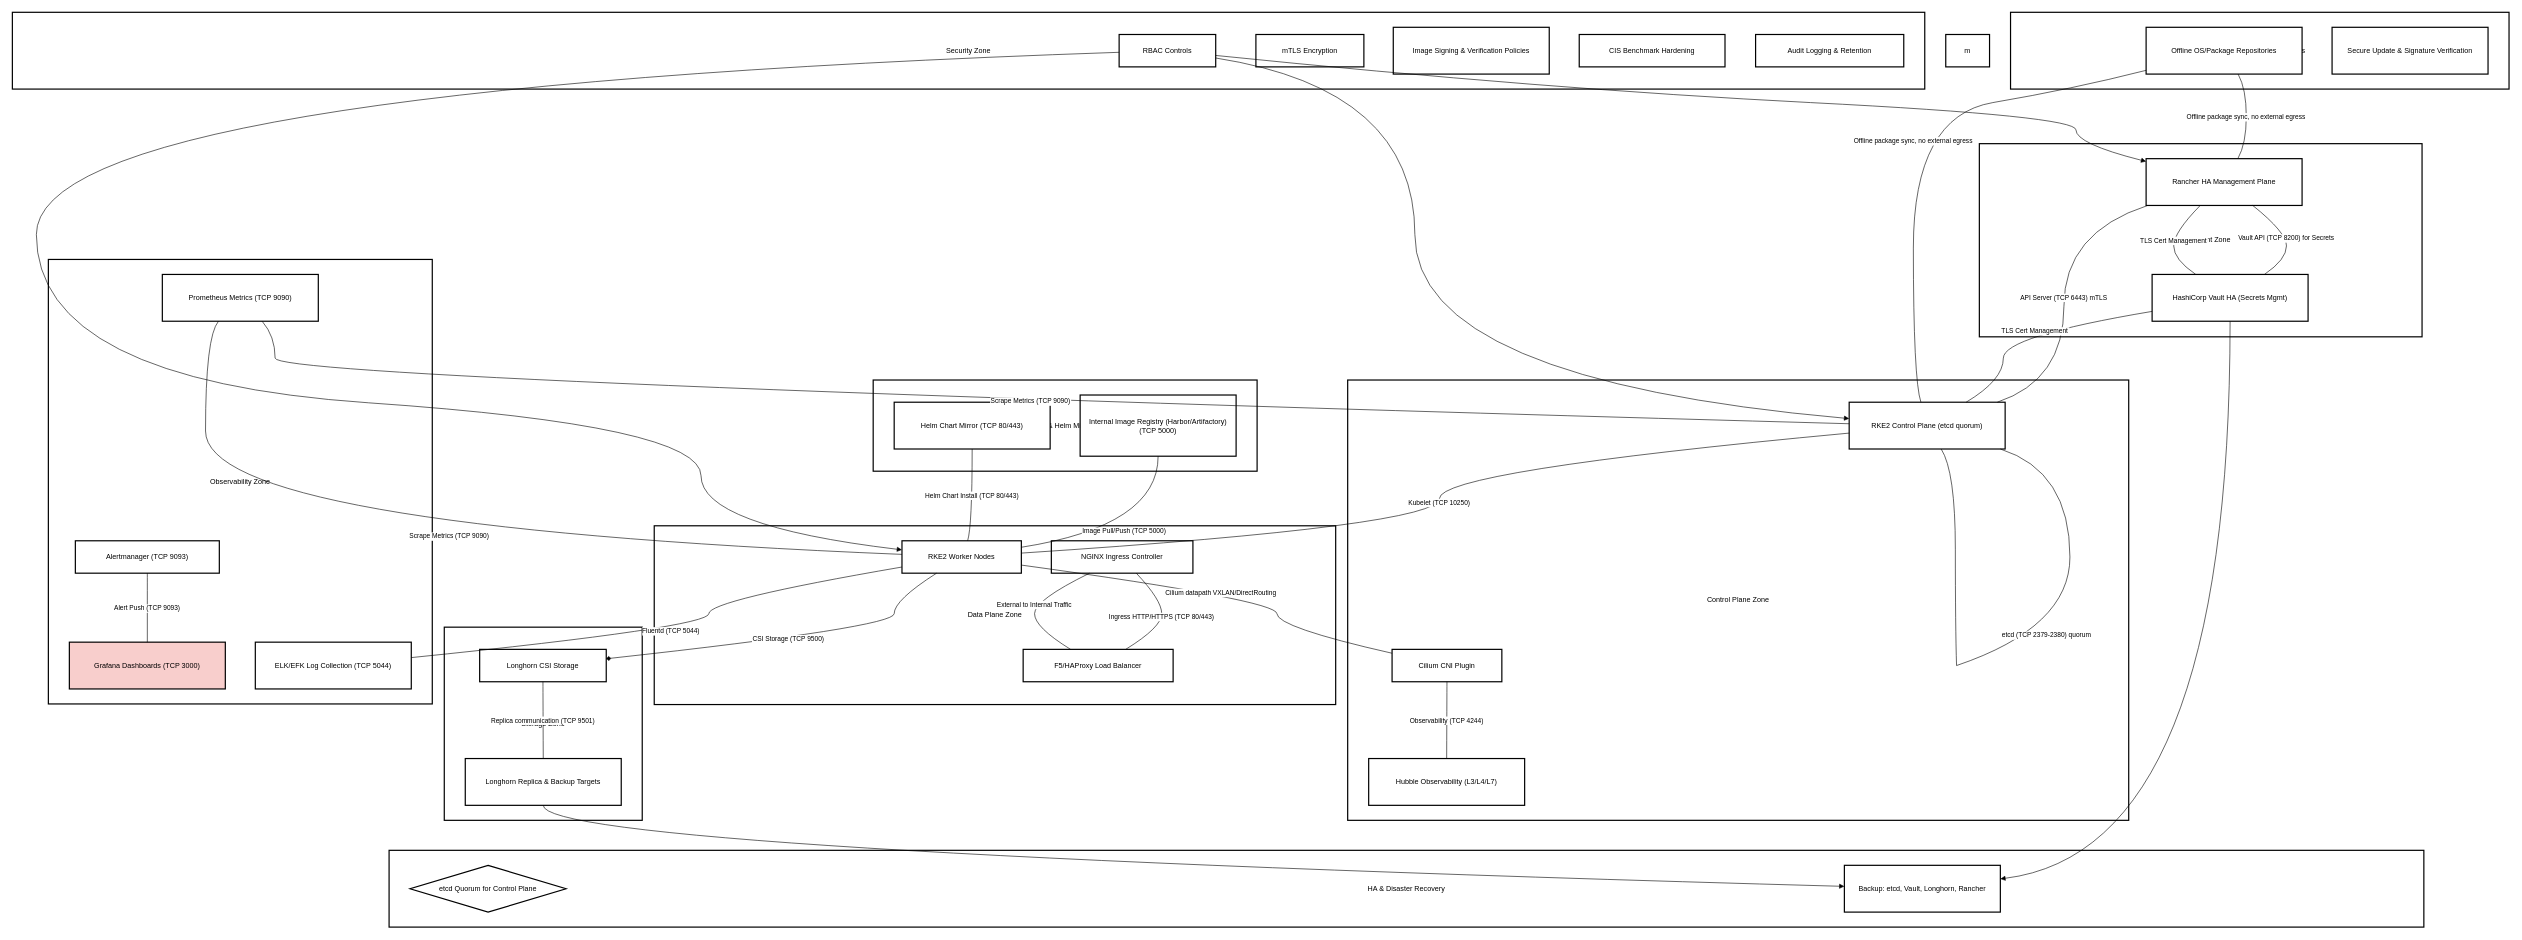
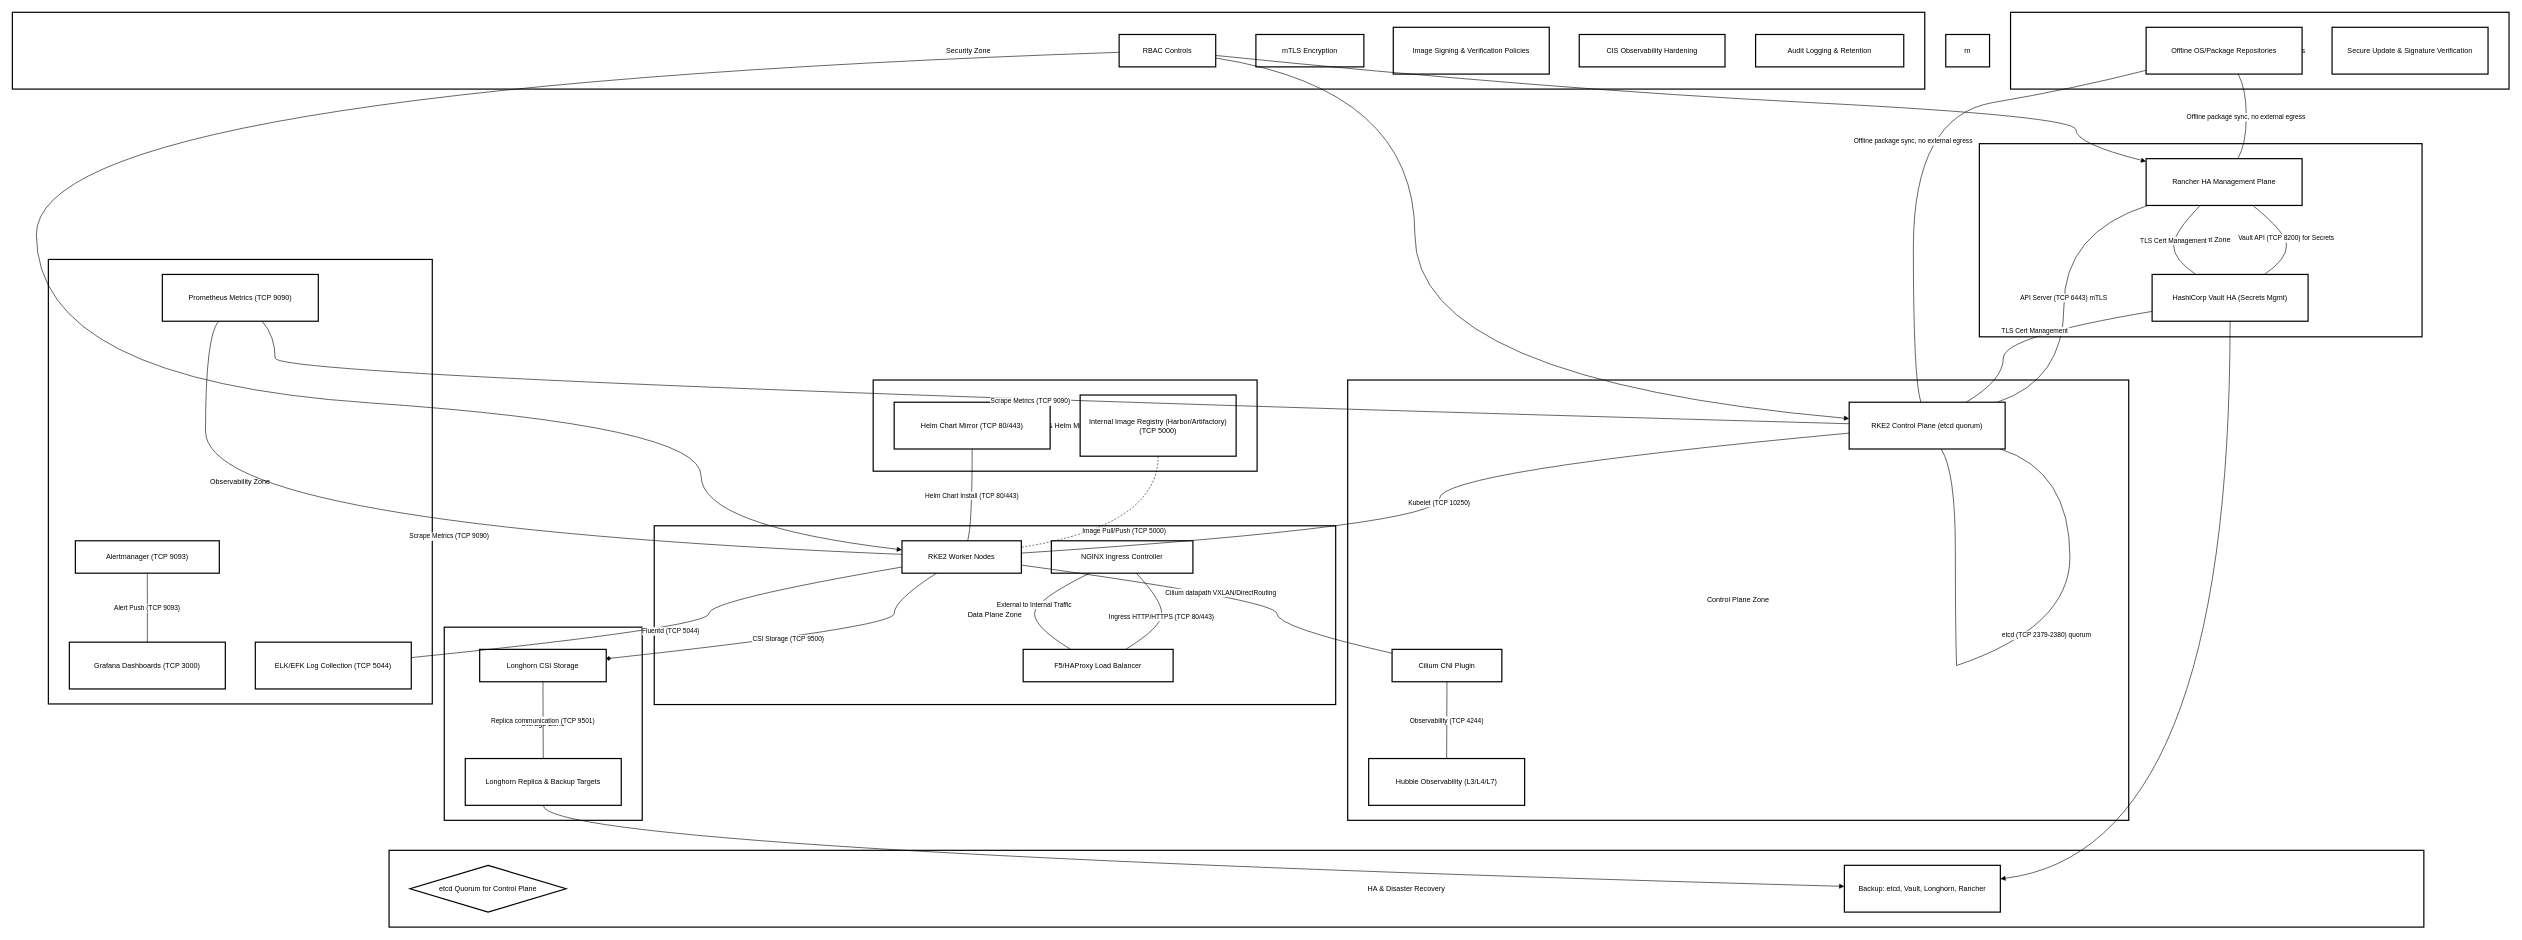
node "CIS Benchmark Hardening": label "CIS Benchmark Hardening" -> "CIS Observability Hardening"
edge "Internal Image Registry (Harbor/Artifactory) (TCP 5000)" -- "RKE2 Worker Nodes": style solid -> dashed
node "Grafana Dashboards (TCP 3000)": fillcolor #f8cecc -> #ffffff
